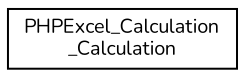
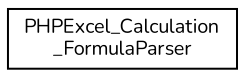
node "PHPExcel_Calculation _Calculation": label "PHPExcel_Calculation _Calculation" -> "PHPExcel_Calculation _FormulaParser"
